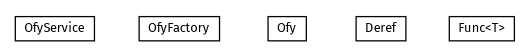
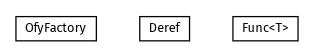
node "OfyService": removed
node "Ofy": removed
